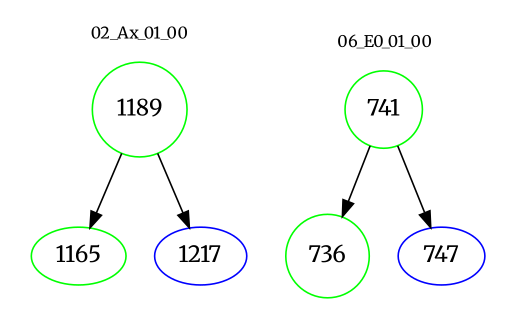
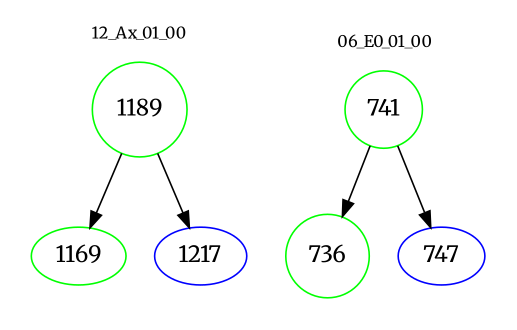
cluster "02_Ax_01_00": label "02_Ax_01_00" -> "12_Ax_01_00"
node "1165": label "1165" -> "1169"
